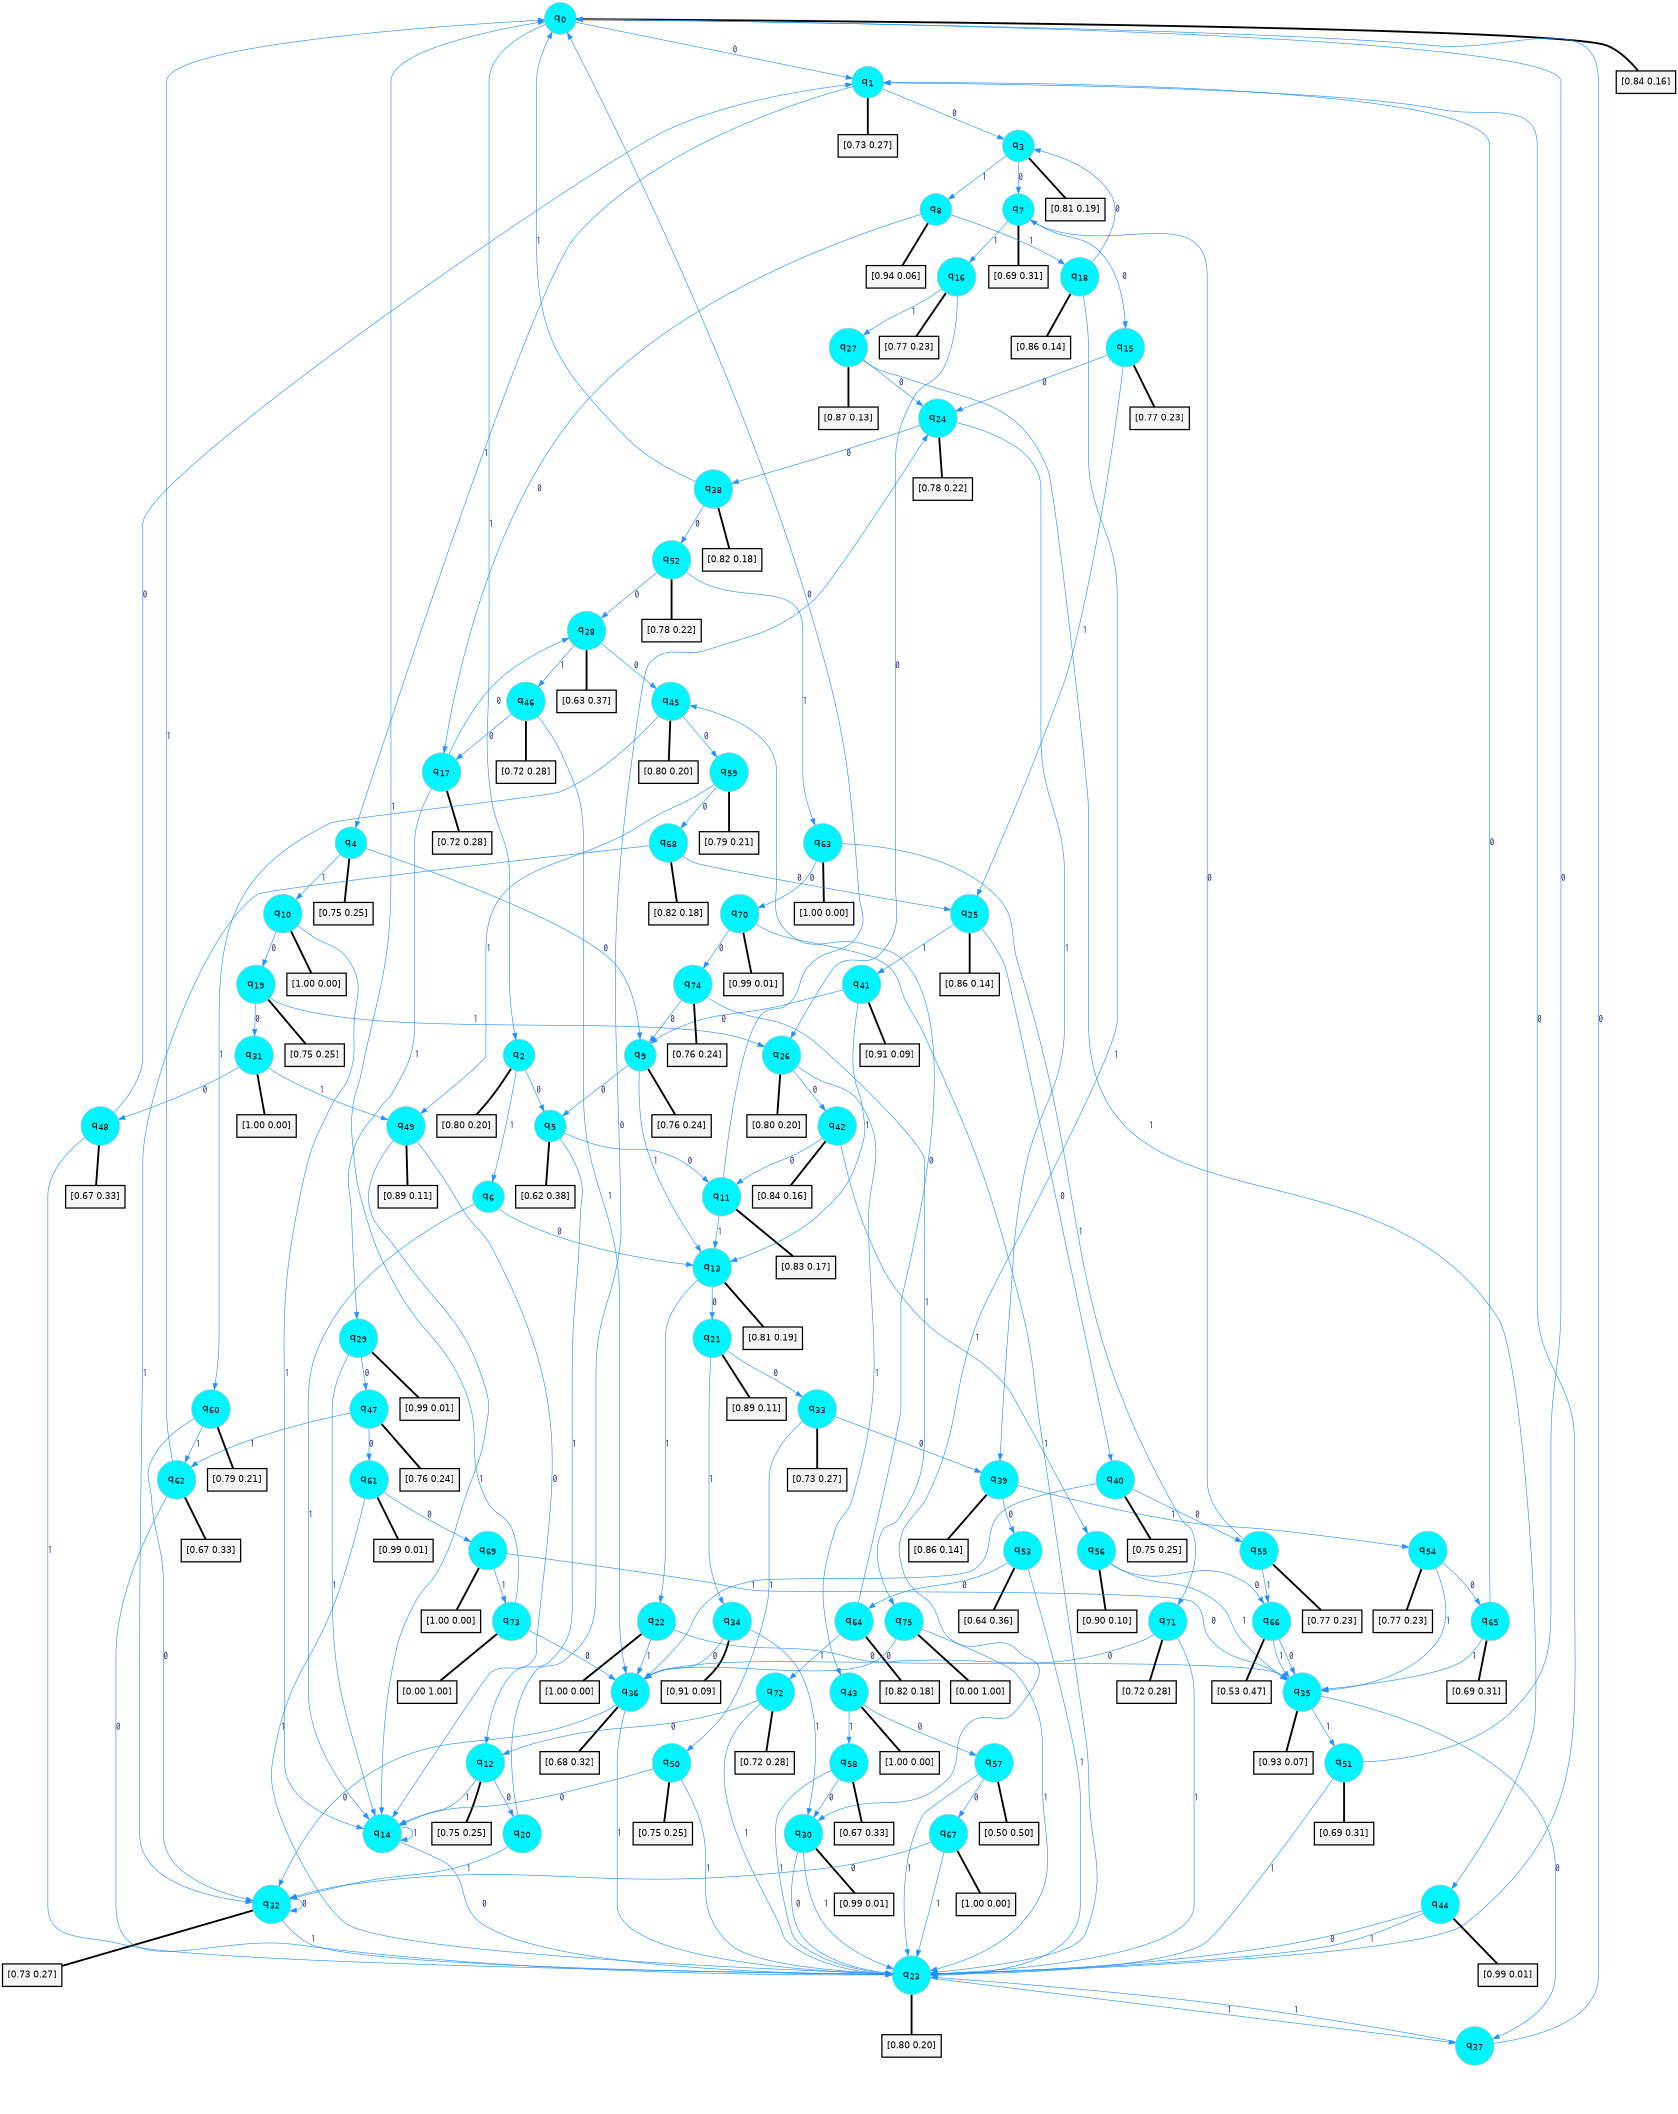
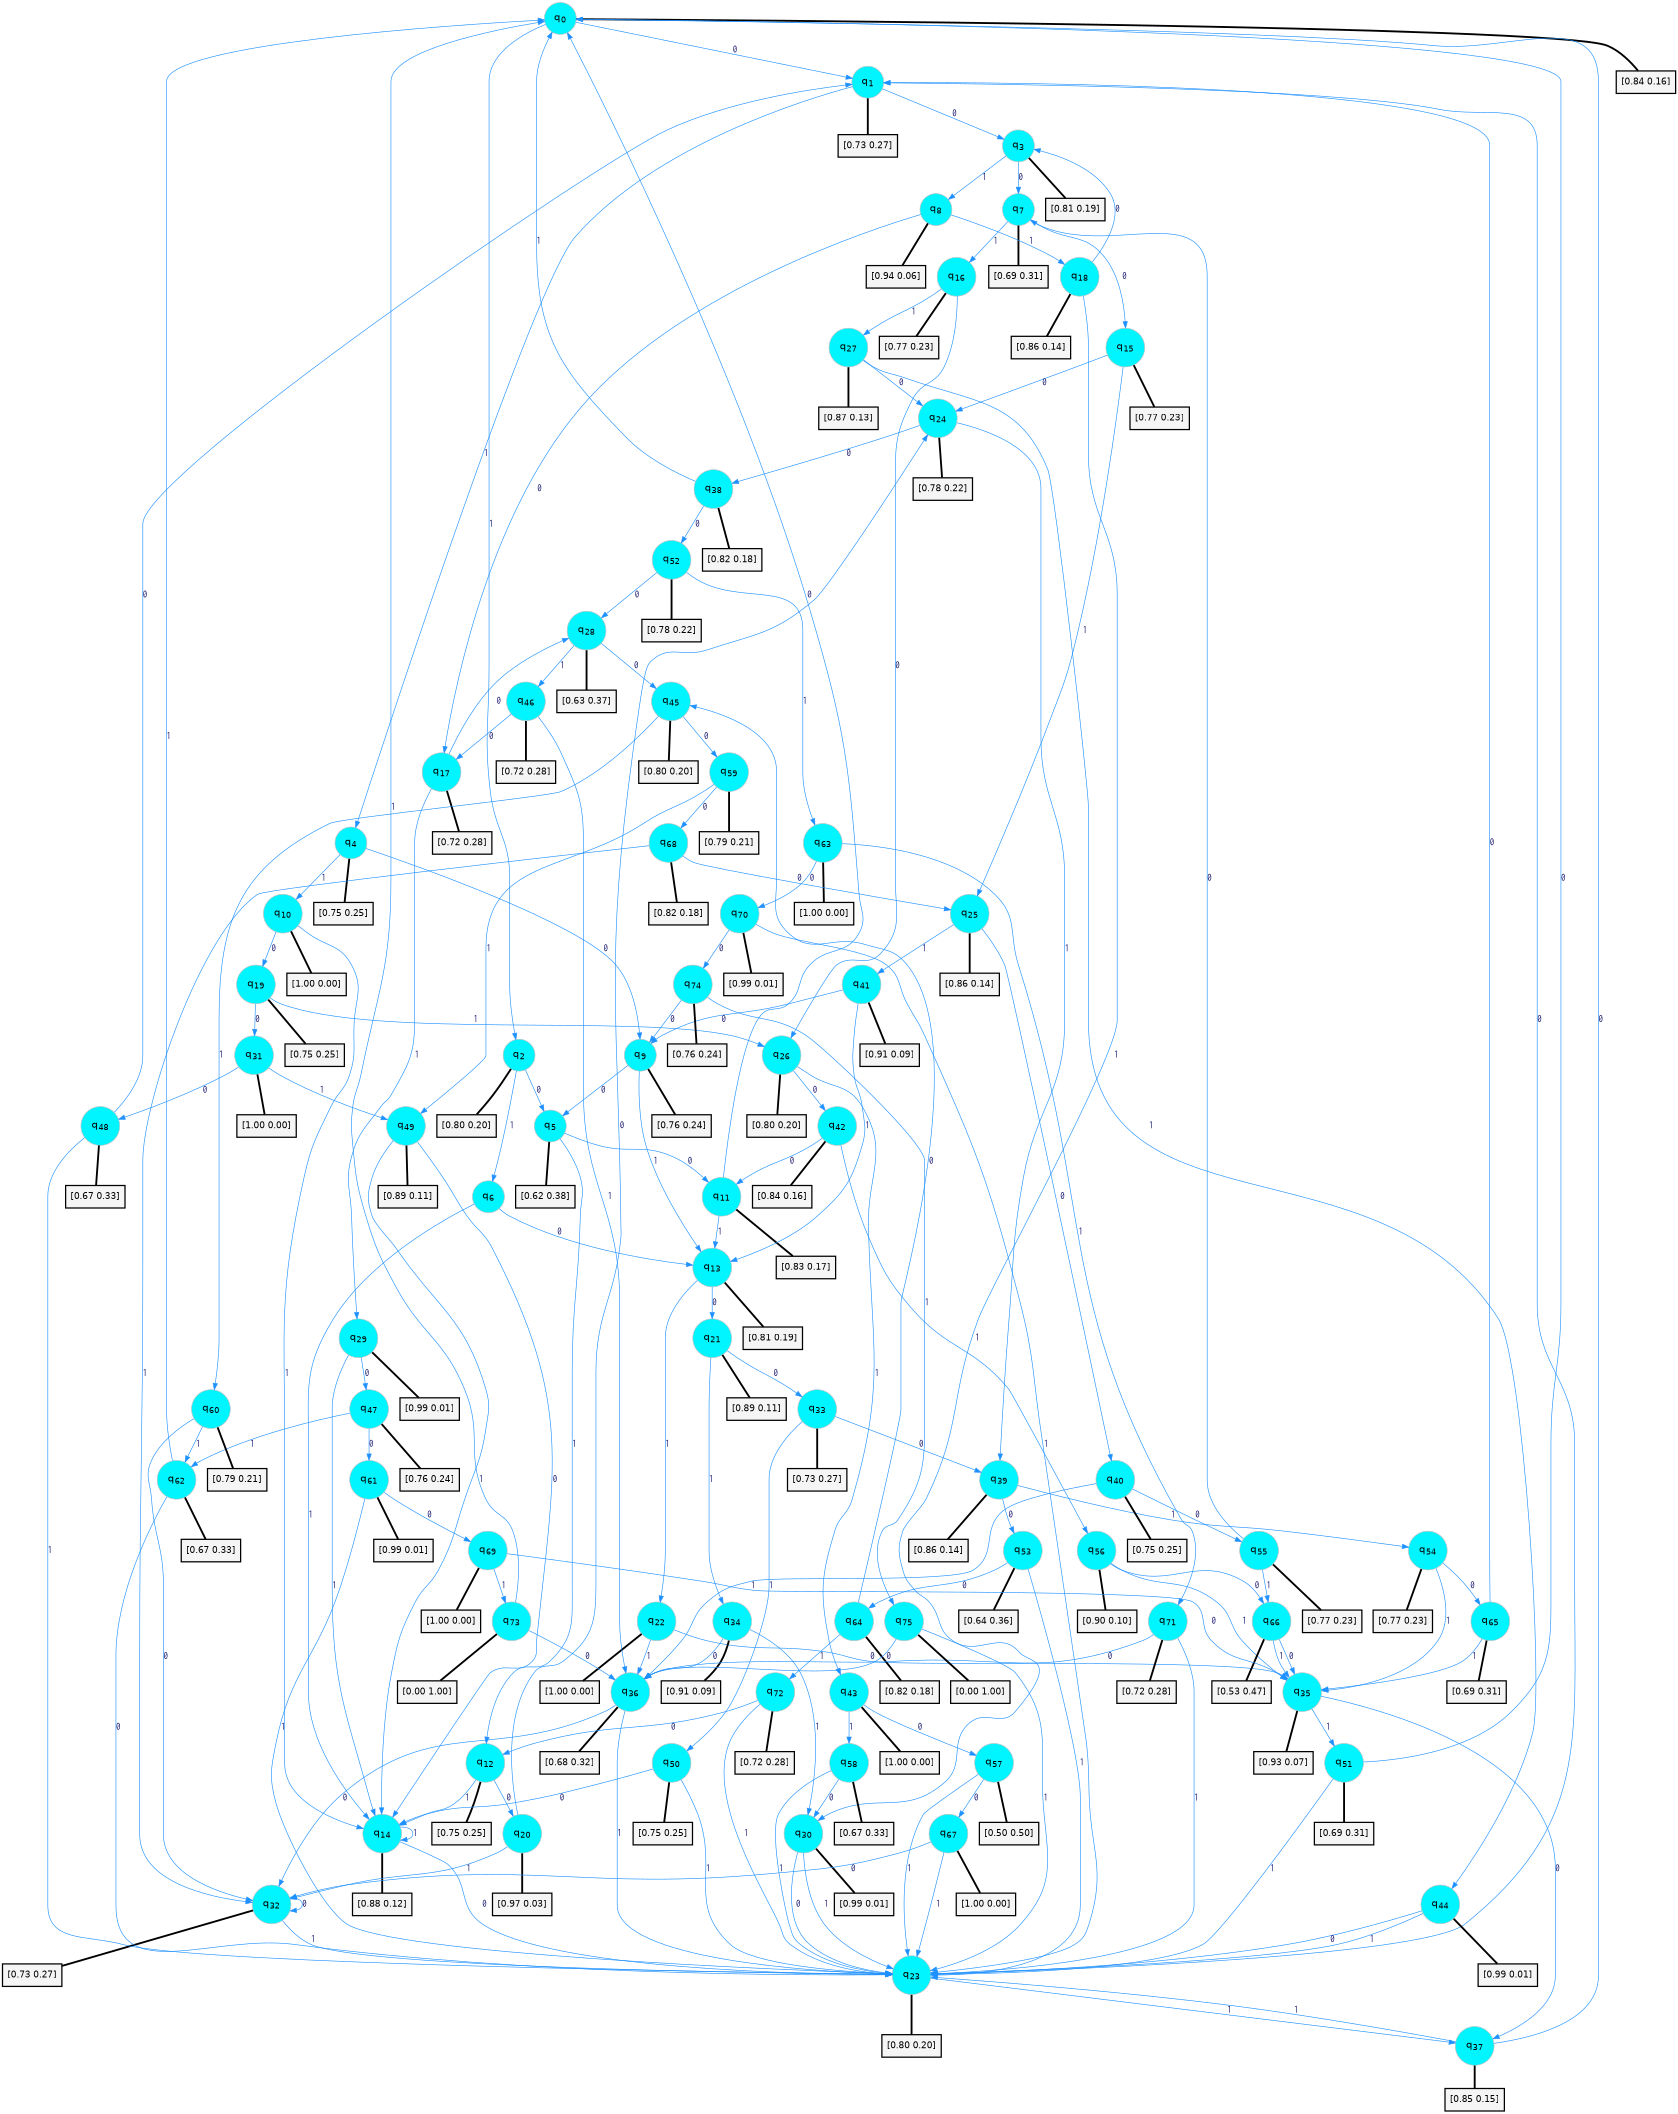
node "[0.88 0.12]": added
node "[0.97 0.03]": added
node "[0.85 0.15]": added
